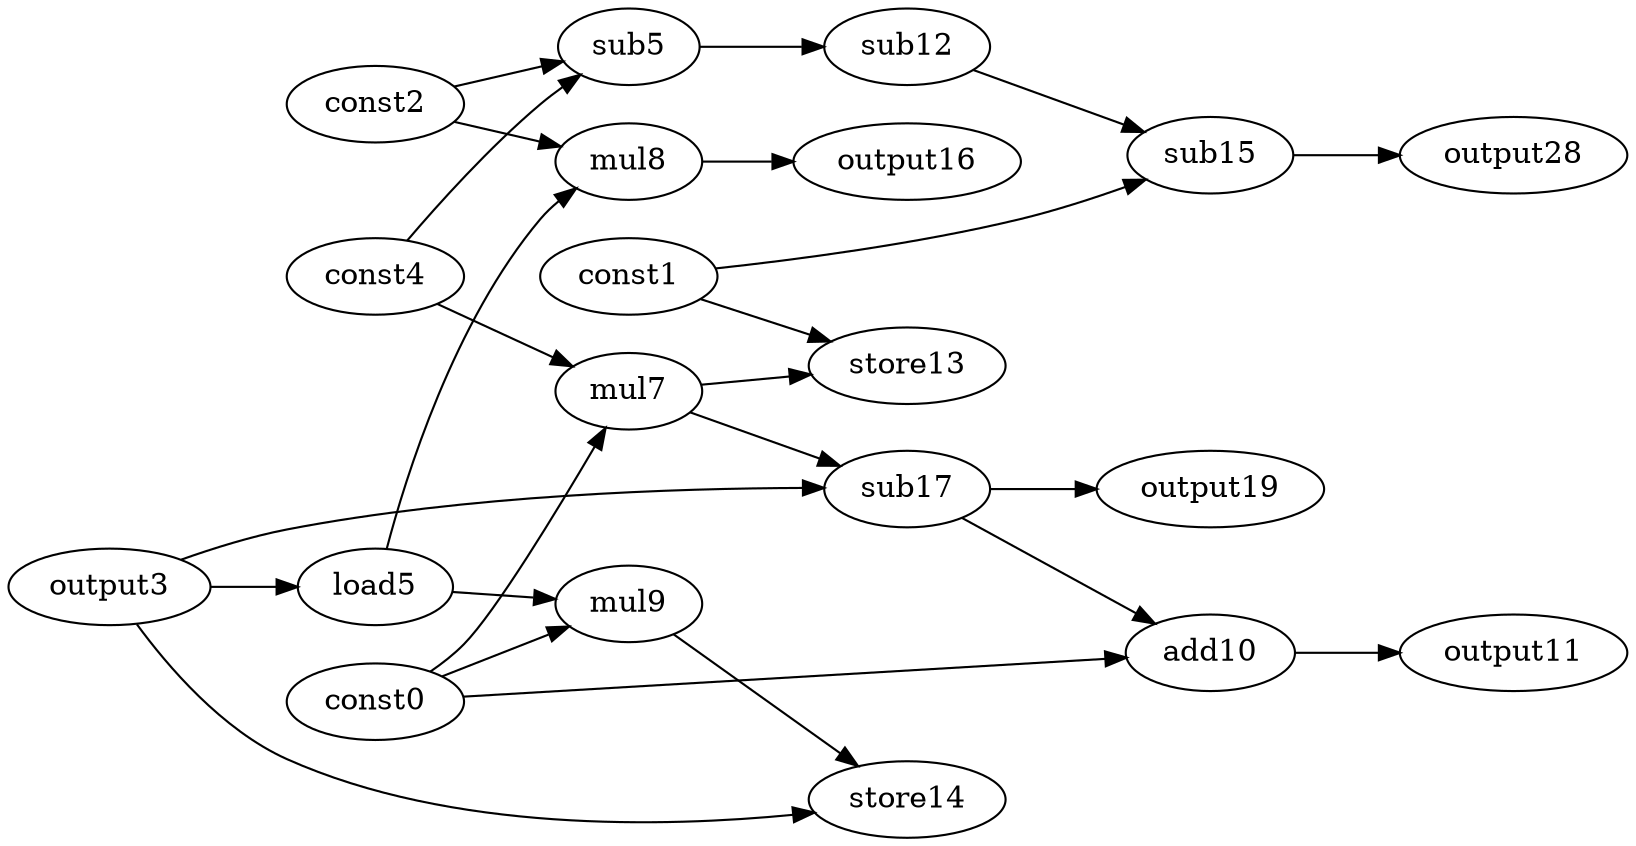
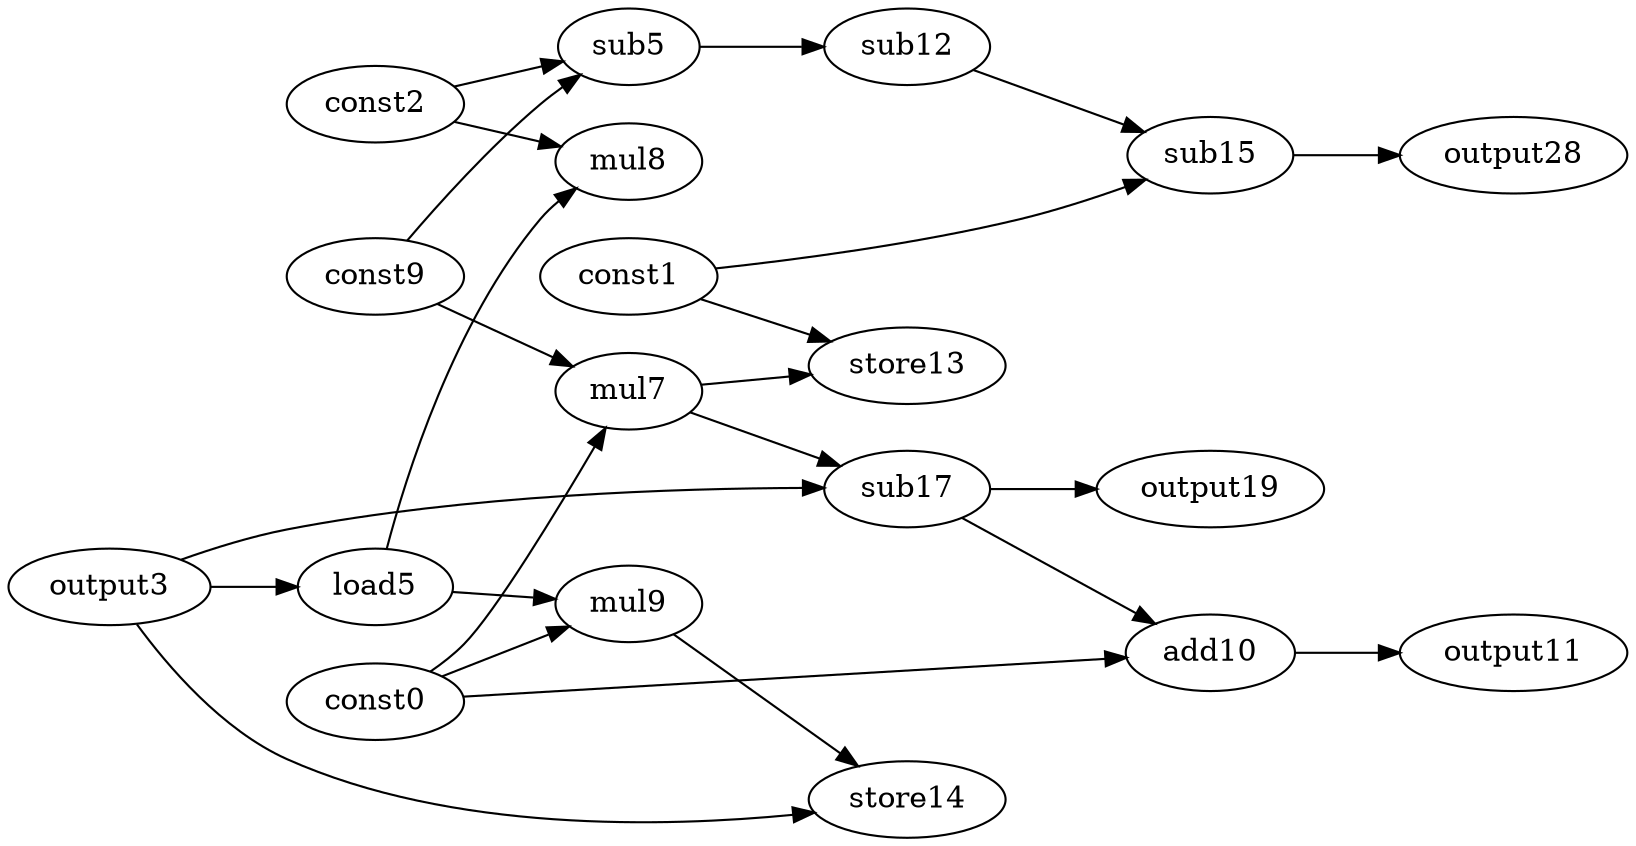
node "output16": removed
node "const4": label "const4" -> "const9"
